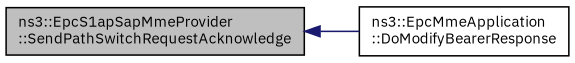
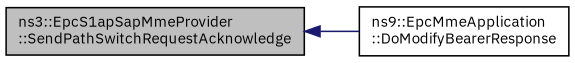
node "ns3::EpcMmeApplication ::DoModifyBearerResponse": label "ns3::EpcMmeApplication ::DoModifyBearerResponse" -> "ns9::EpcMmeApplication ::DoModifyBearerResponse"
